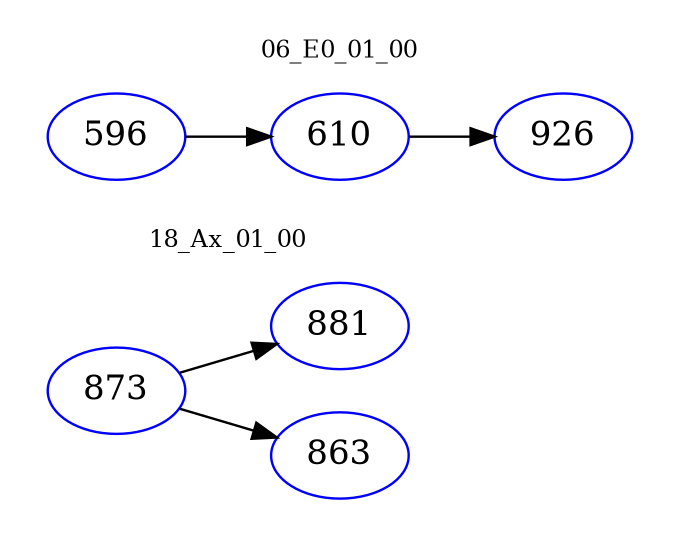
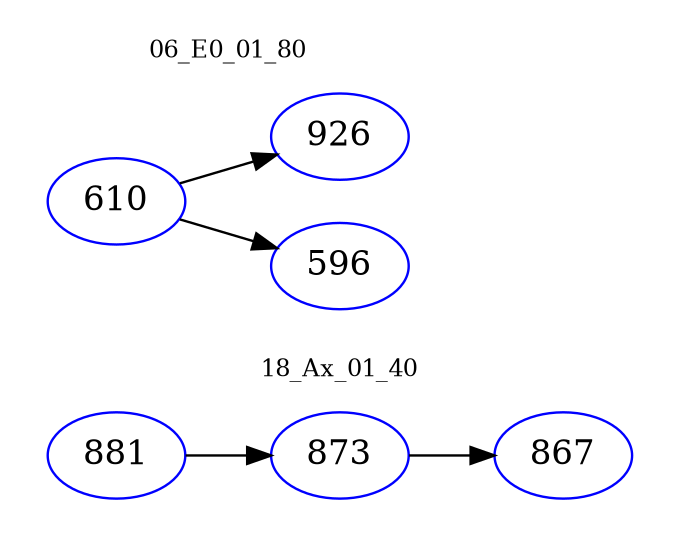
cluster "06_E0_01_00": label "06_E0_01_00" -> "06_E0_01_80"
edge "596" -> "610": reversed
cluster "18_Ax_01_00": label "18_Ax_01_00" -> "18_Ax_01_40"
edge "873" -> "881": reversed
node "863": label "863" -> "867"
